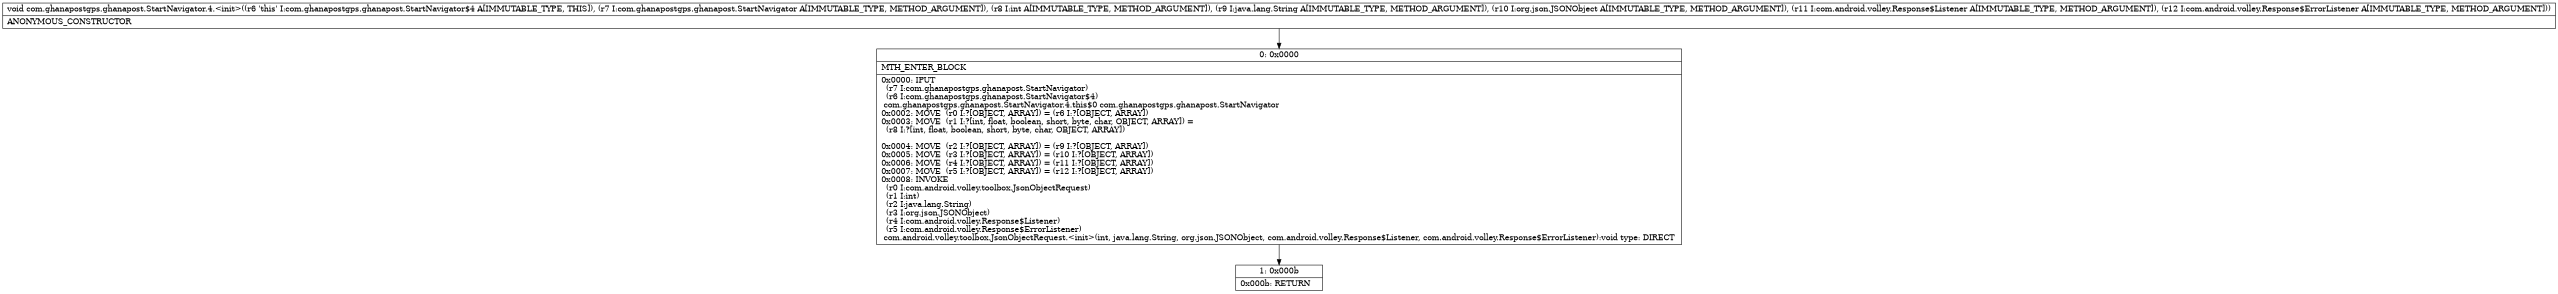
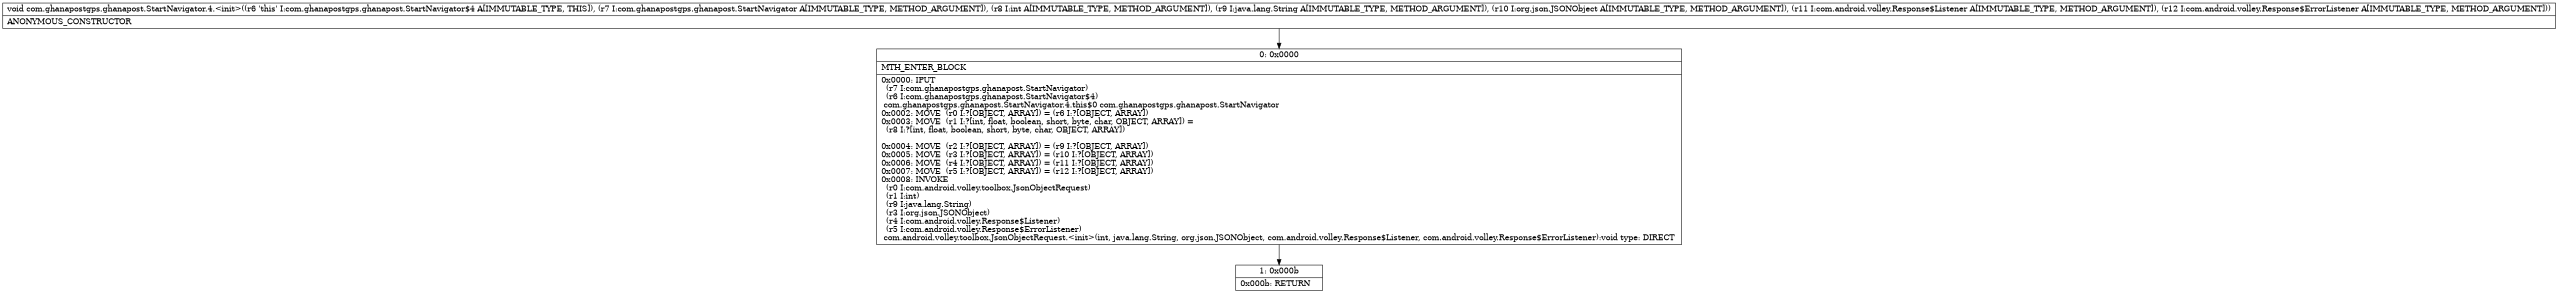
node "0: 0x0000": text "(r2 I:java.lang.String)" -> "(r9 I:java.lang.String)"
